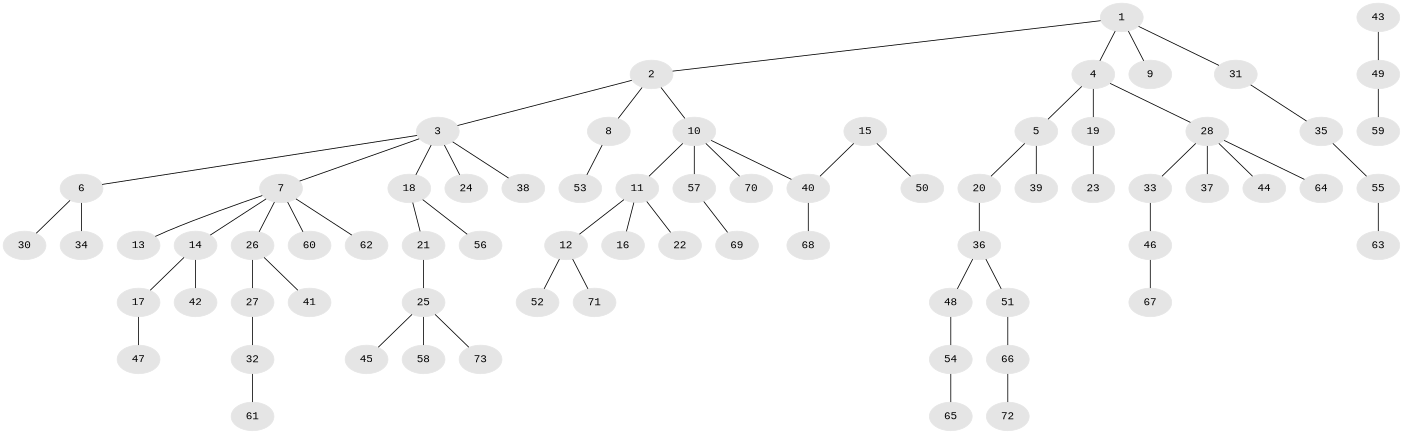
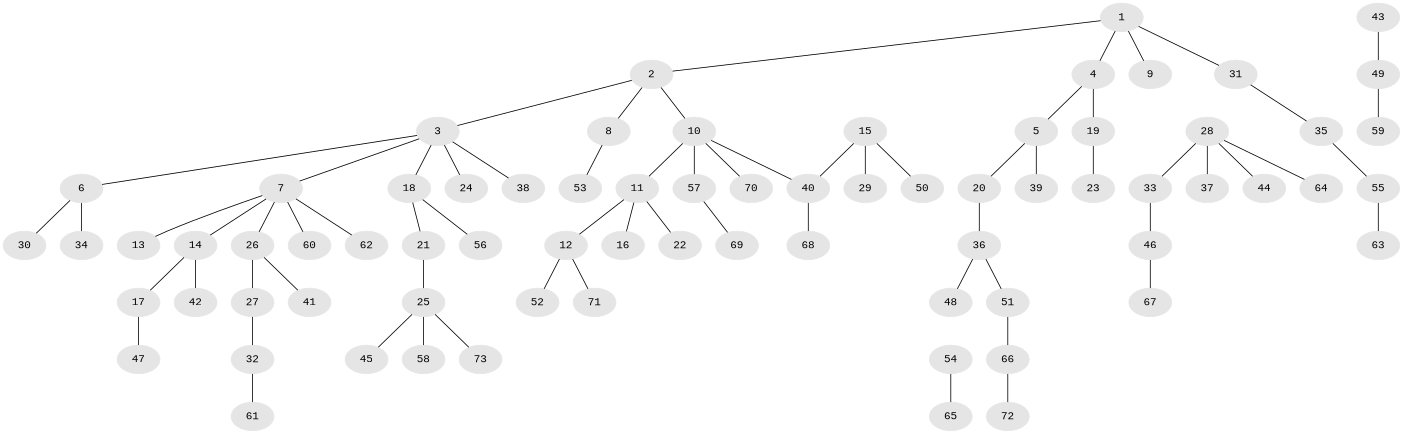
edge "4" -- "28": removed
node "29": added
edge "48" -- "54": removed
